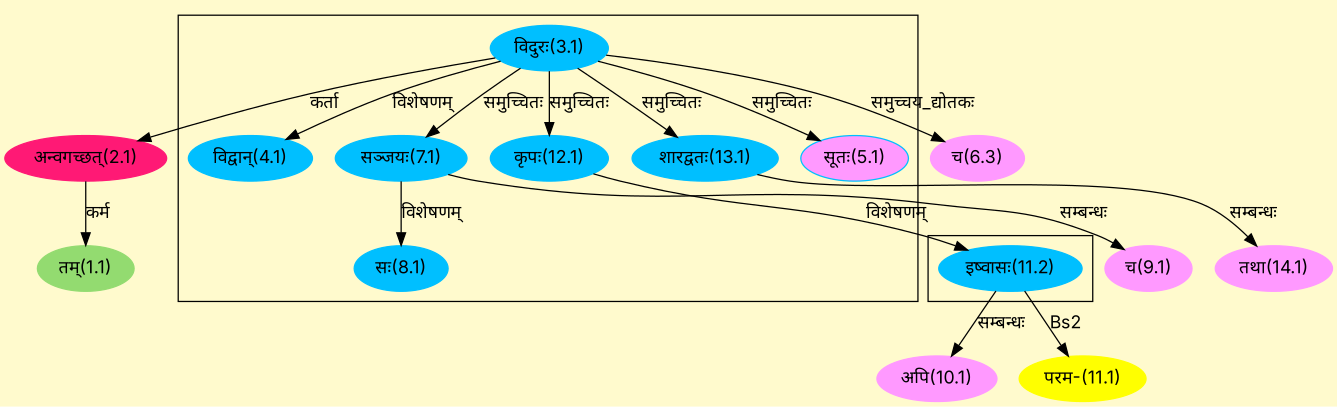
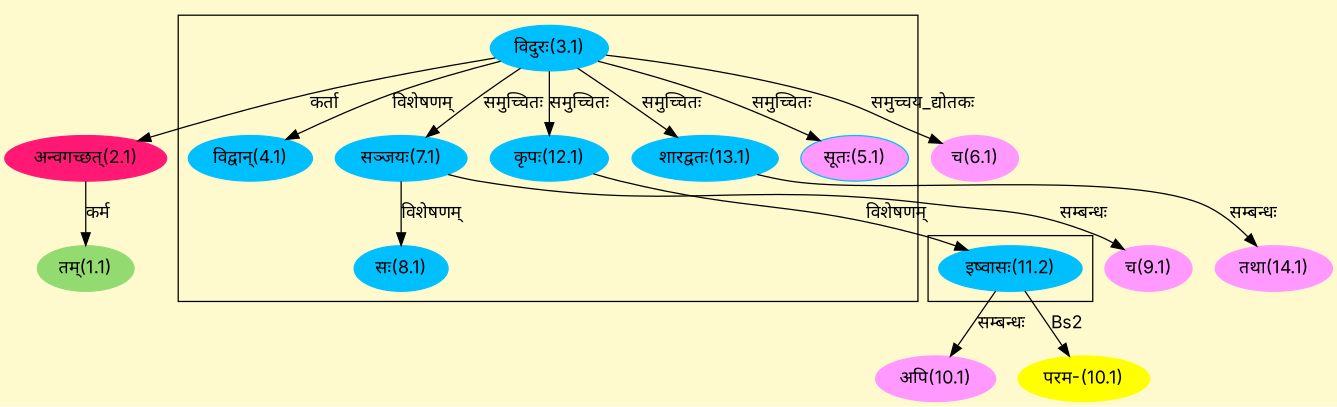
node "च(6.3)": label "च(6.3)" -> "च(6.1)"
node "परम-(11.1)": label "परम-(11.1)" -> "परम-(10.1)"
